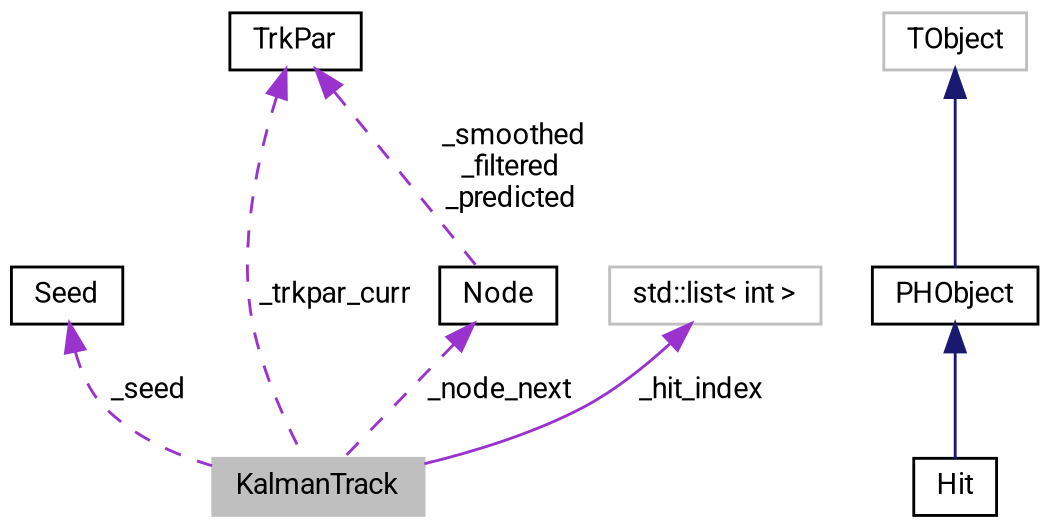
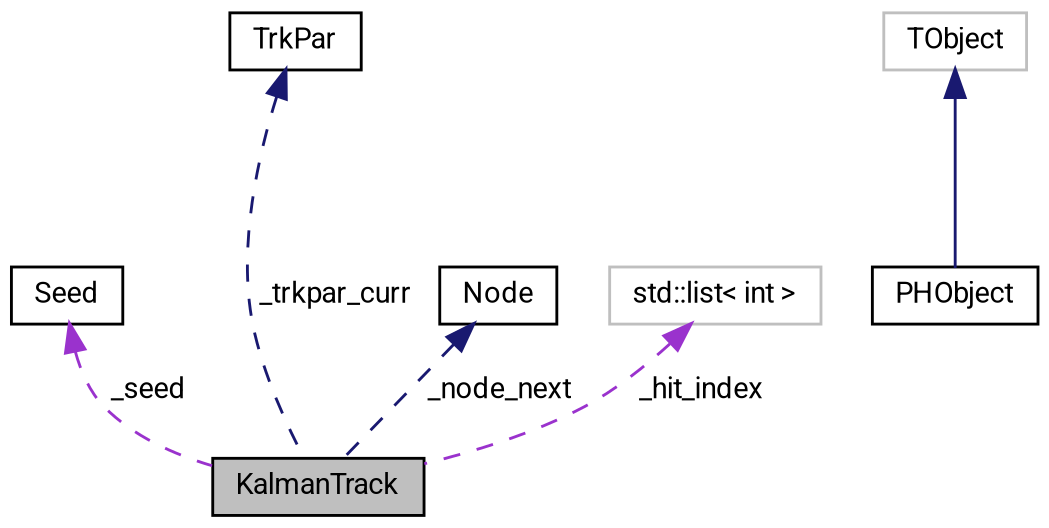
edge "Node" -> "TrkPar": removed, label "_smoothed _filtered _predicted"
edge "KalmanTrack" -> "TrkPar": color darkorchid3 -> midnightblue
edge "KalmanTrack" -> "Node": color darkorchid3 -> midnightblue
edge "KalmanTrack" -> "std::list< int >": style solid -> dashed
node "KalmanTrack": color grey75 -> black
node "Hit": removed
